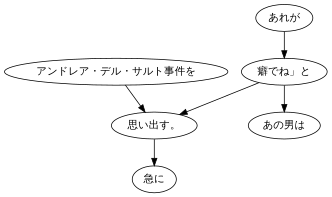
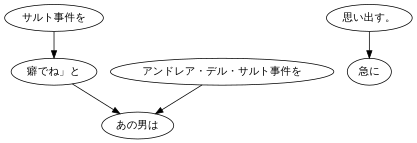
node "あれが": label "あれが" -> "サルト事件を"
edge "アンドレア・デル・サルト事件を" -> "思い出す。": now "アンドレア・デル・サルト事件を" -> "あの男は"
edge "癖でね」と" -> "思い出す。": removed
